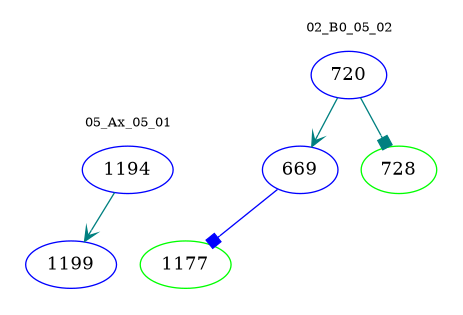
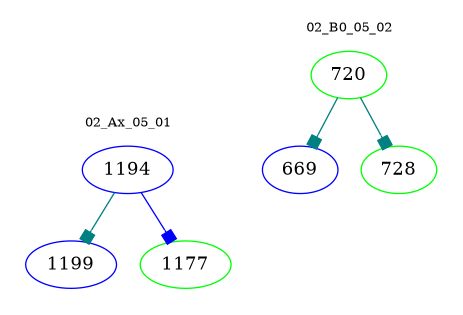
node "720": color blue -> green
edge "720" -> "669": arrowhead vee -> box
cluster "05_Ax_05_01": label "05_Ax_05_01" -> "02_Ax_05_01"
edge "1194" -> "1199": arrowhead vee -> box
edge "669" -> "1177": now "1194" -> "1177"
